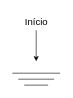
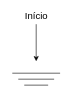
node "Início": moved (36, 21) -> (36, 15)
